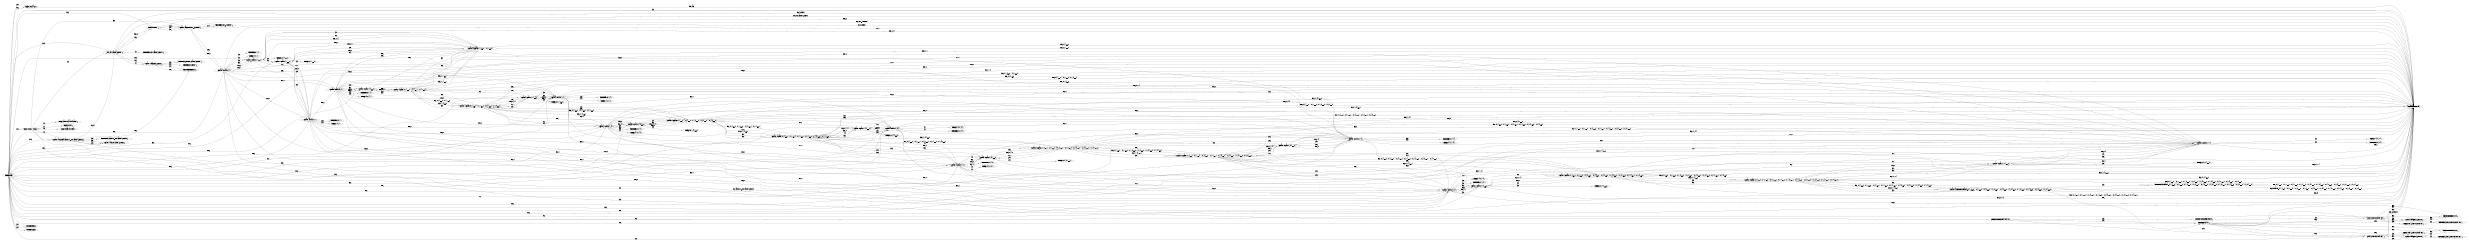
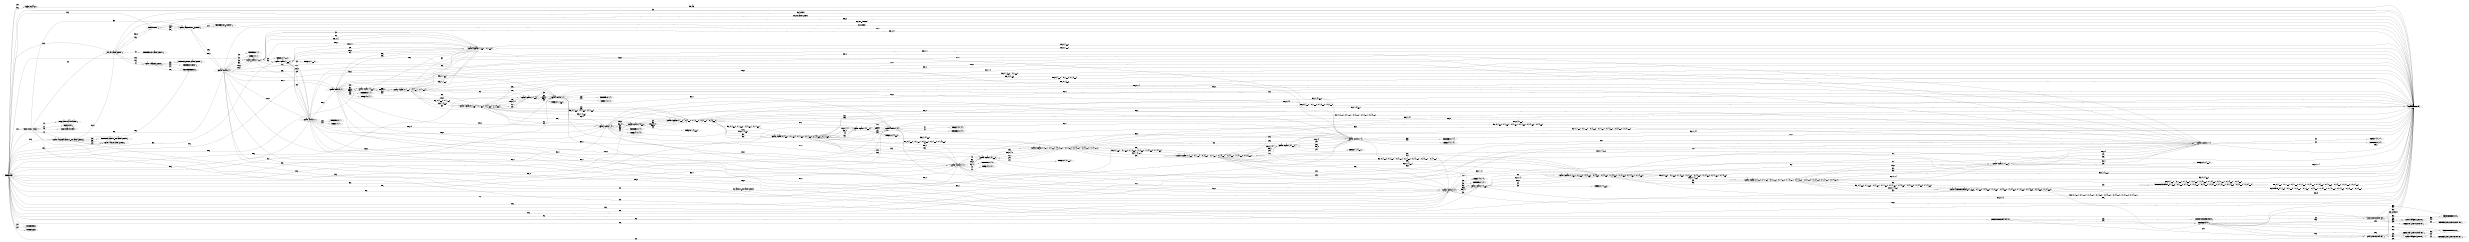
edge "(<operator>.modulo,n % 7)" -> "(<operator>.modulo,n % 74)": label "DDG: n" -> "DDG: 747"
node "(LITERAL,0,n % 744 == 0)": added
edge "(<operator>.modulo,n % 4)" -> "(<operator>.modulo,n % 477)": added, label "DDG: n"
